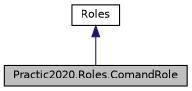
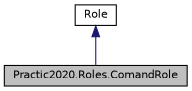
node "Roles": label "Roles" -> "Role"
